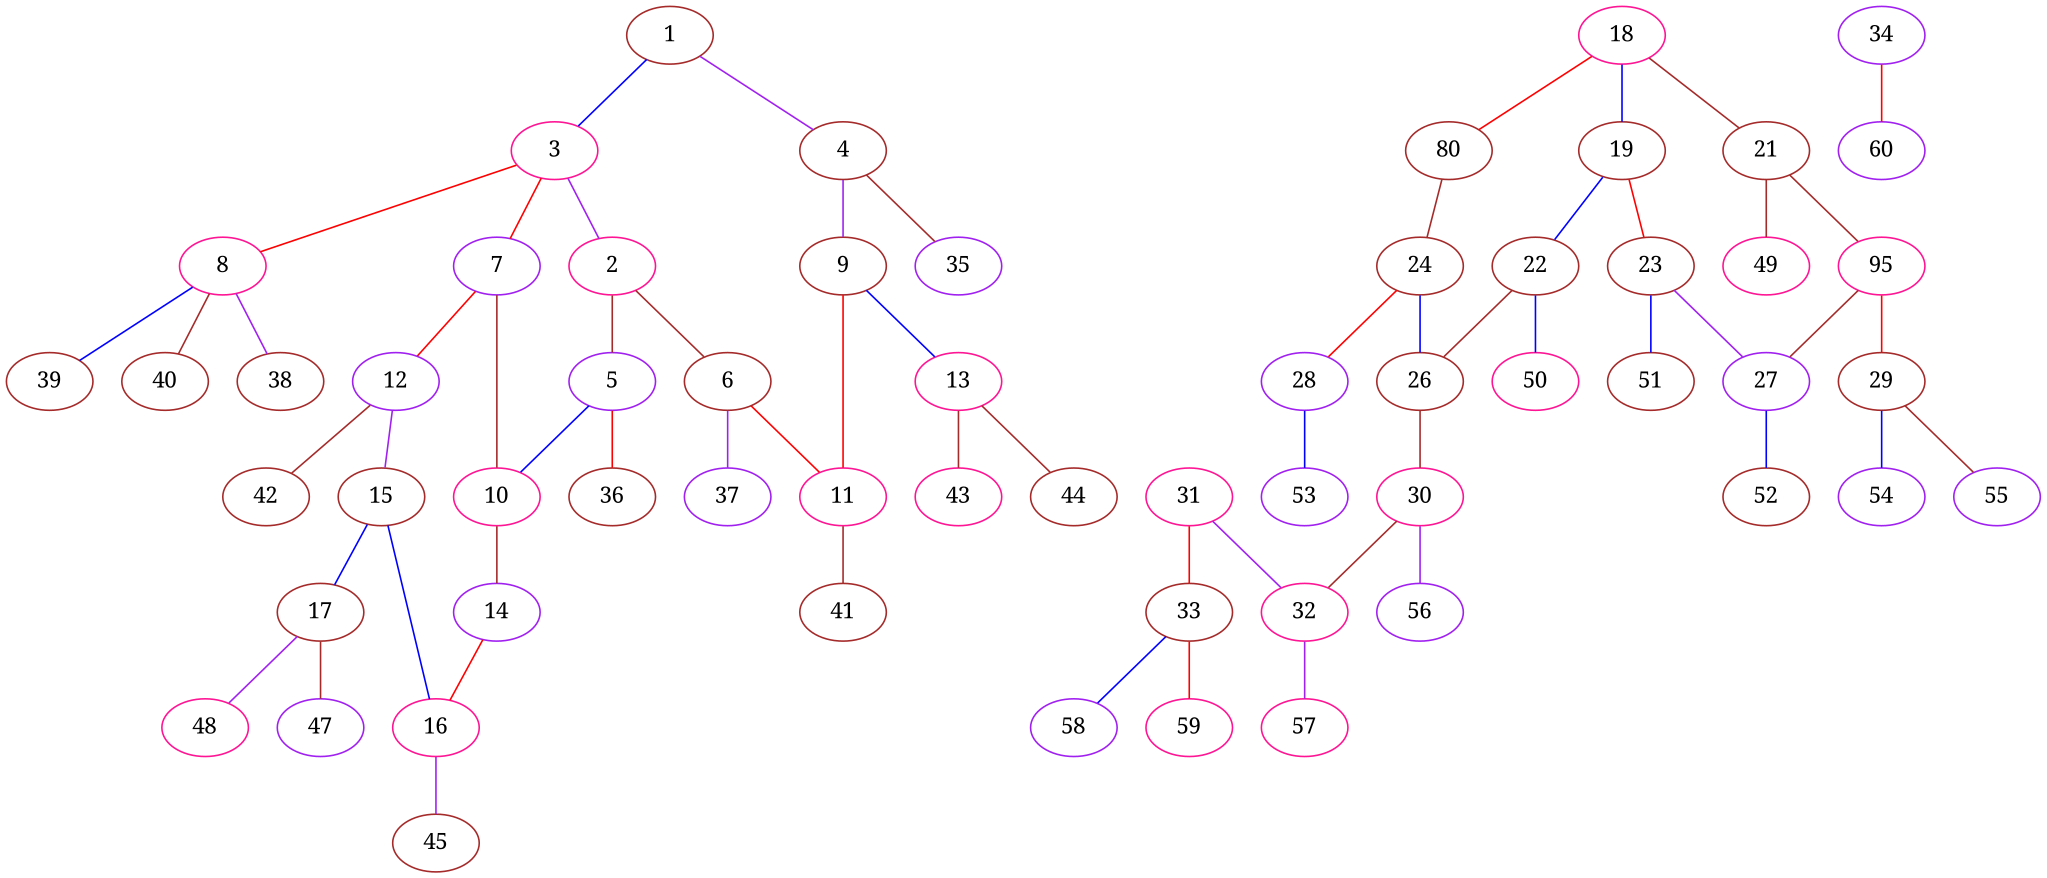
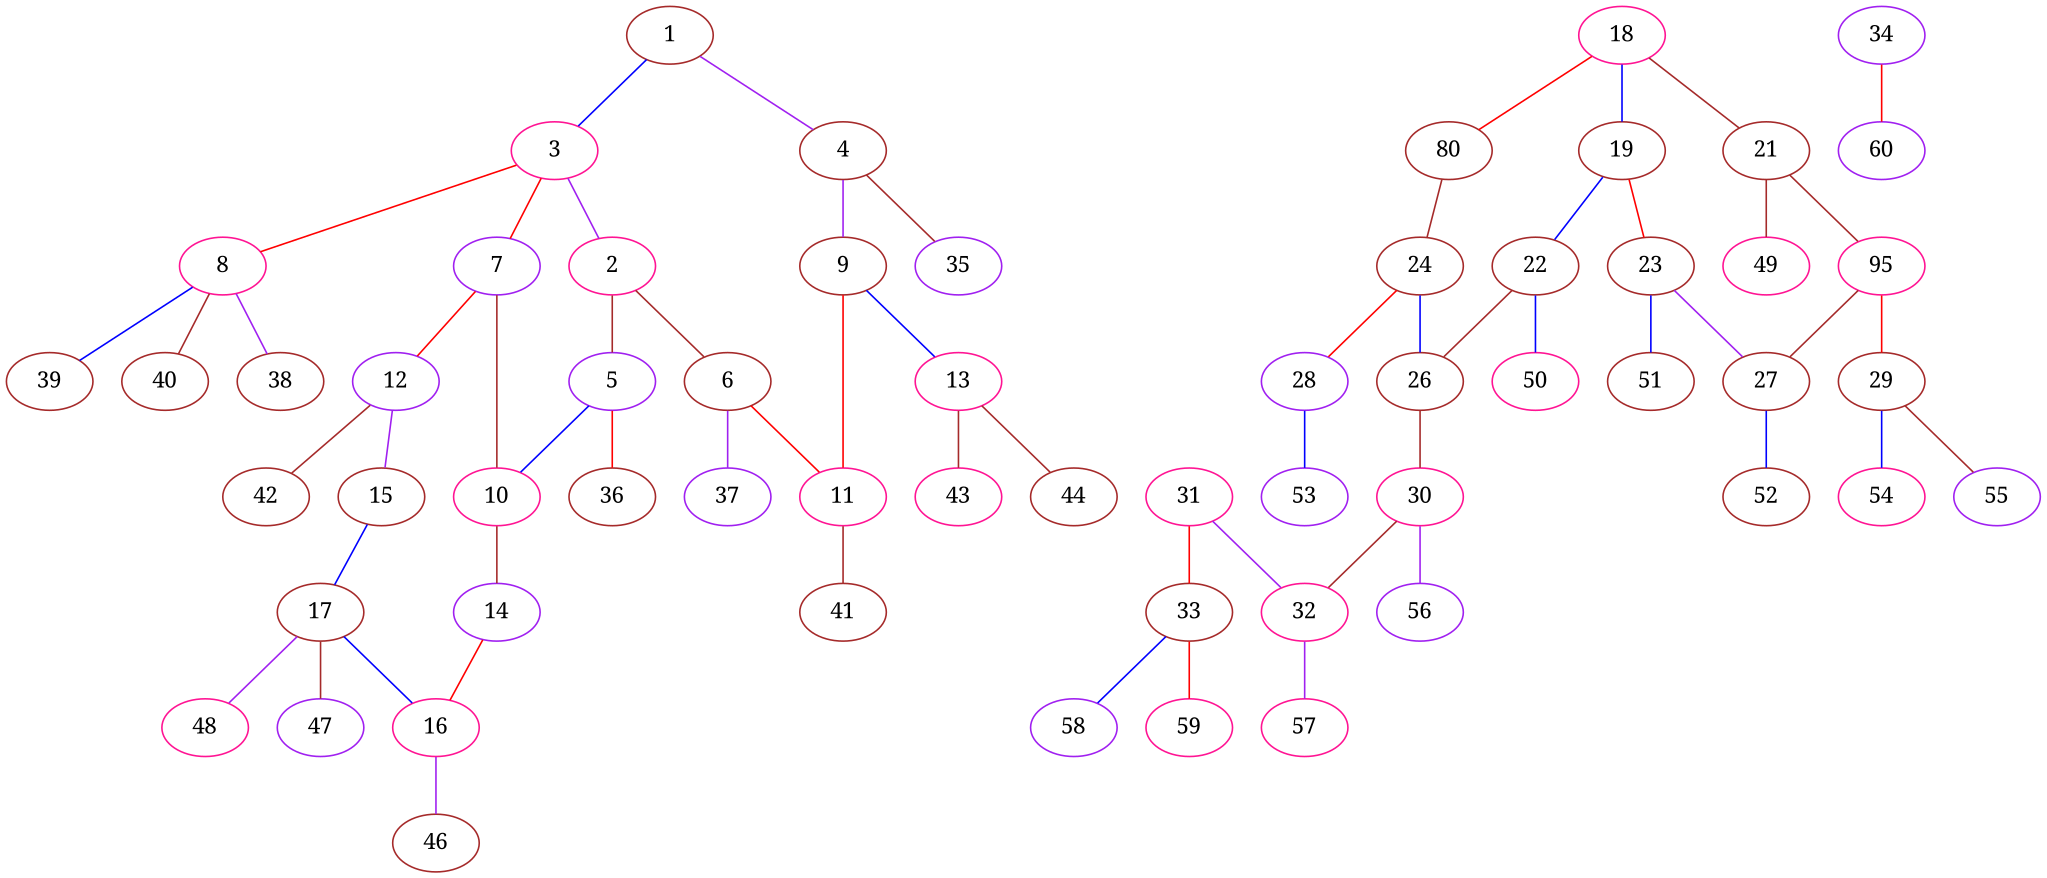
node "27": color purple -> brown
node "54": color purple -> deeppink
edge "15" -- "16": now "17" -- "16"
node "45": label "45" -> "46"
